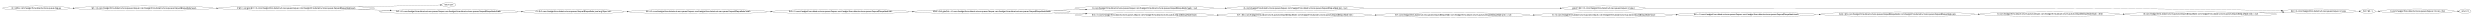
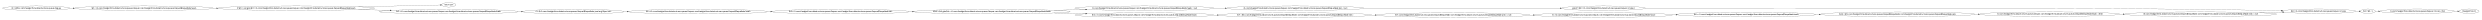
node "return r3": label "return r3" -> "thealgorithms r3"
